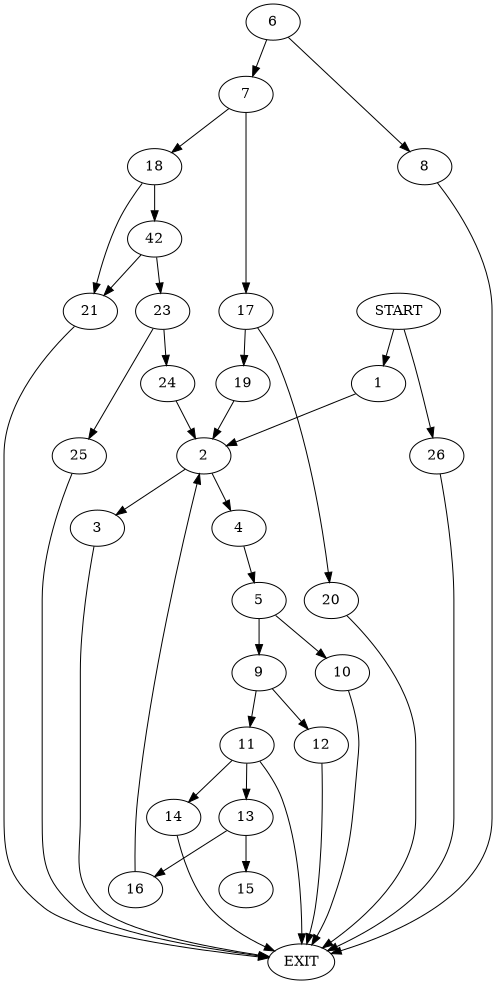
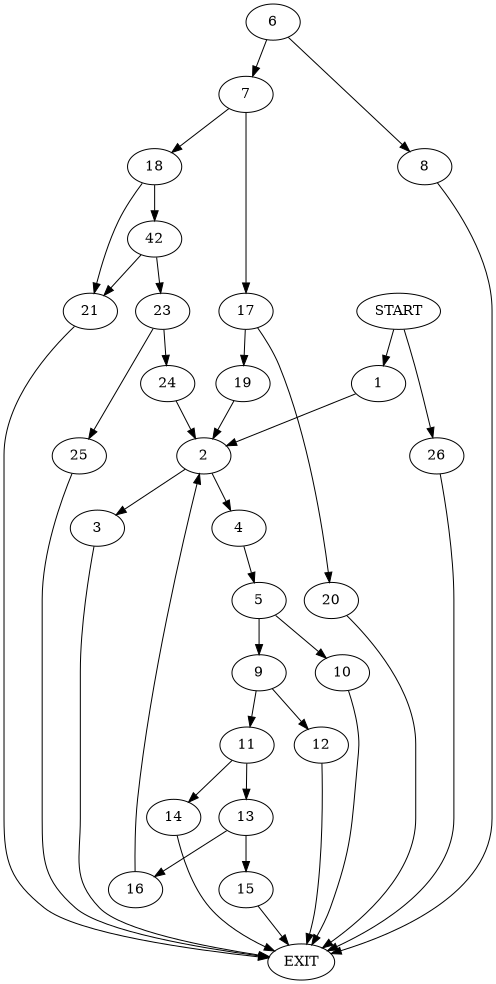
edge "11" -> "EXIT": now "15" -> "EXIT"
